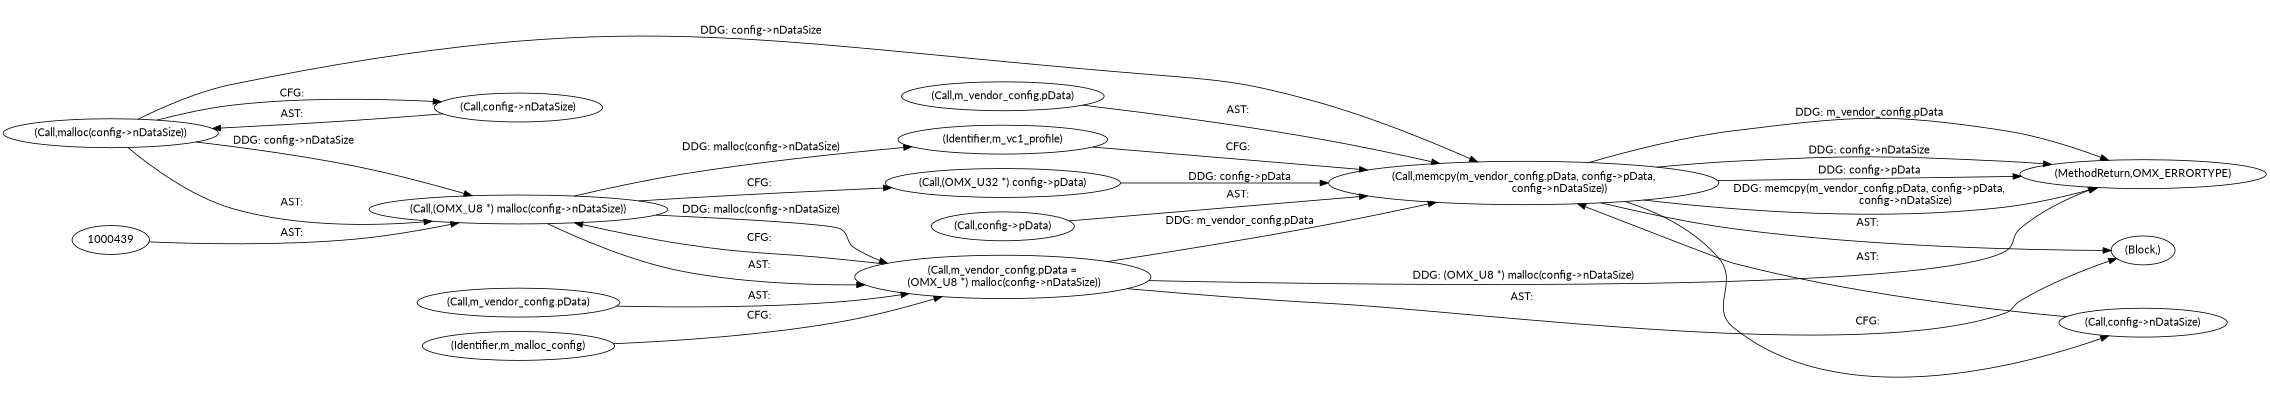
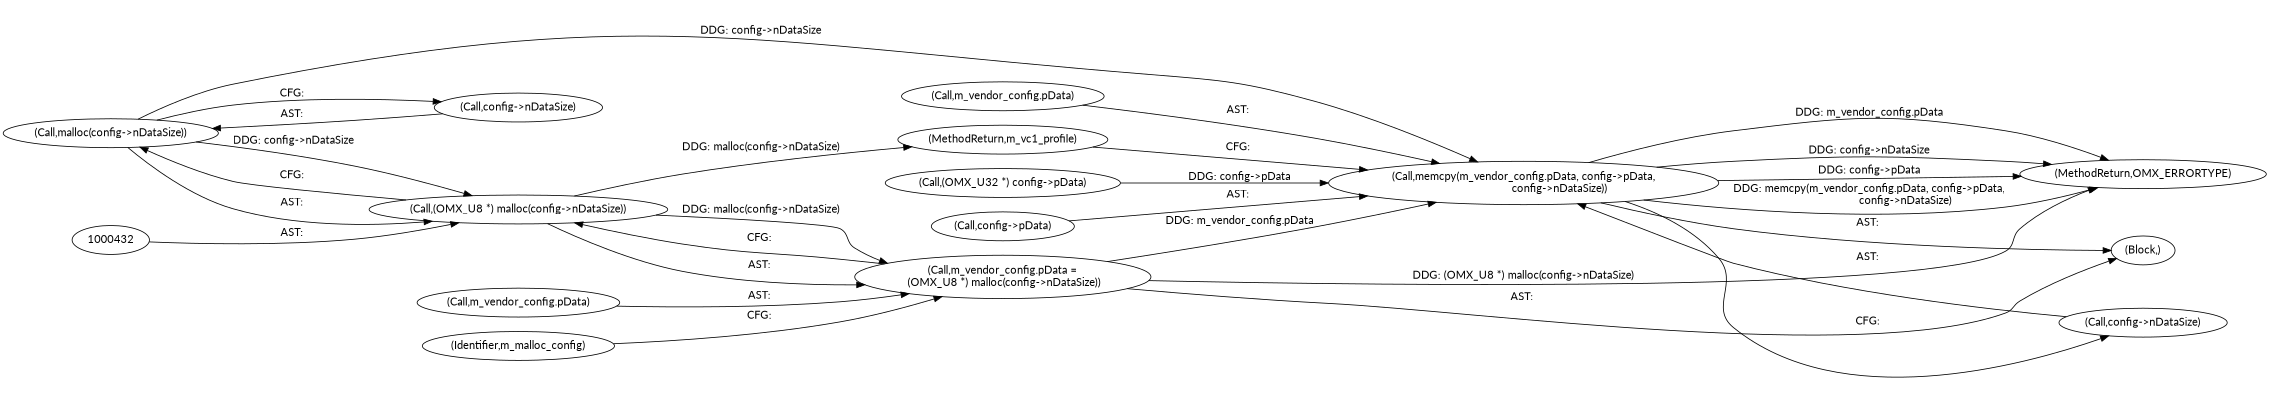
node "(Identifier,m_vc1_profile)": label "(Identifier,m_vc1_profile)" -> "(MethodReturn,m_vc1_profile)"
edge "(Call,(OMX_U8 *) malloc(config->nDataSize))" -> "(Call,(OMX_U32 *) config->pData)": now "(Call,(OMX_U8 *) malloc(config->nDataSize))" -> "(Call,malloc(config->nDataSize))"
node "1000439": label "1000439" -> "1000432"
